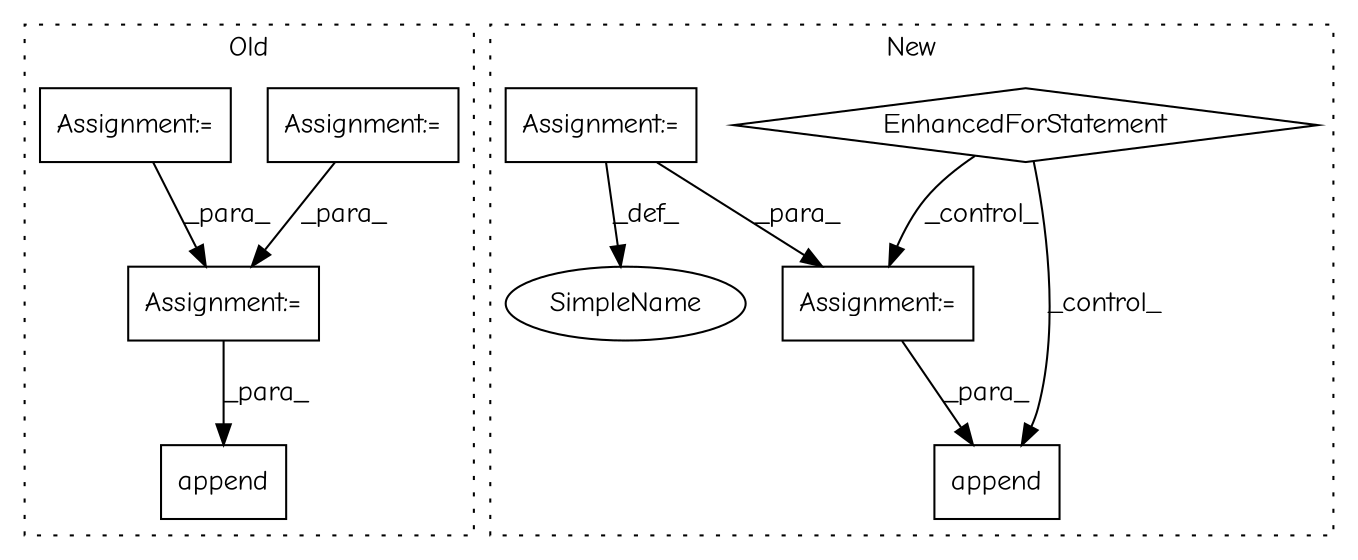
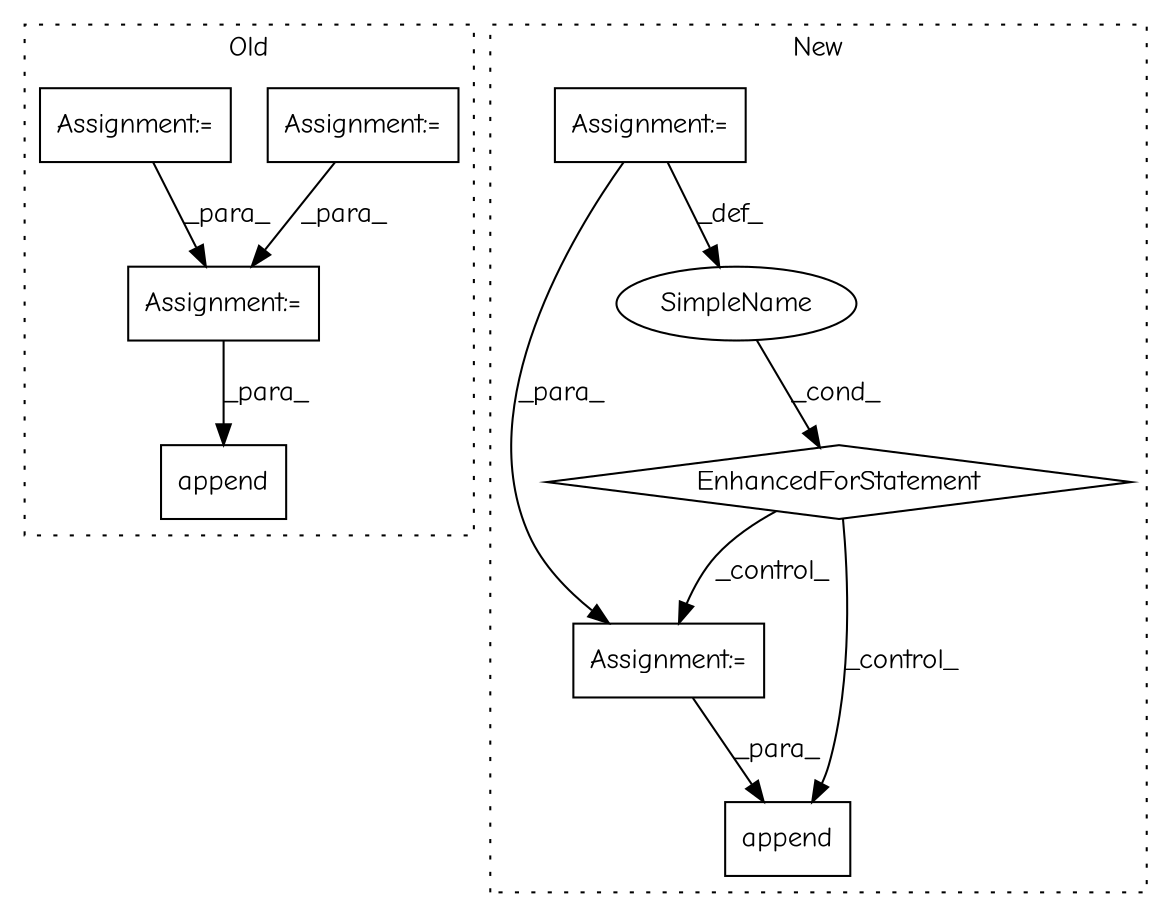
edge "SimpleName" -> "EnhancedForStatement": added, label "_cond_"
